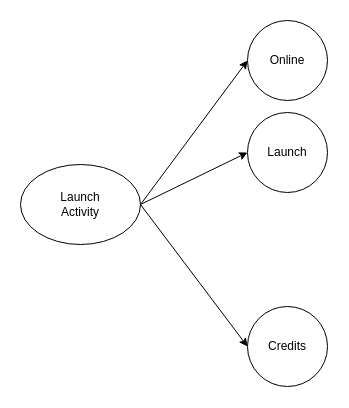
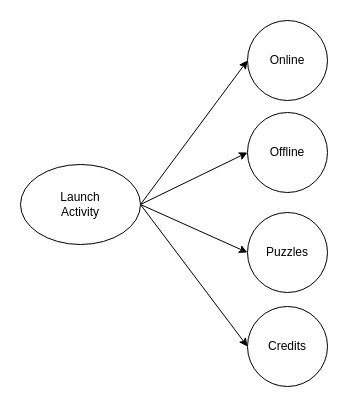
node "Launch": label "Launch" -> "Offline"
edge "Launch Activity" -> "Puzzles": added
node "Puzzles": added
